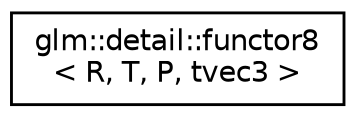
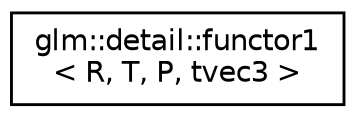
node "glm::detail::functor8 < R, T, P, tvec3 >": label "glm::detail::functor8 < R, T, P, tvec3 >" -> "glm::detail::functor1 < R, T, P, tvec3 >"
